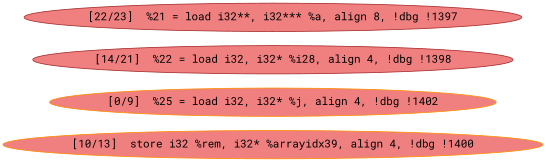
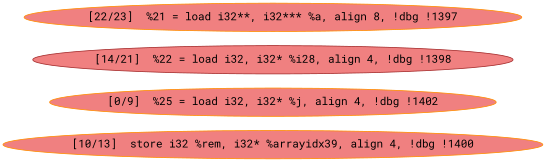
node "[22/23]  %21 = load i32**, i32*** %a, align 8, !dbg !1397": color brown -> darkorange
